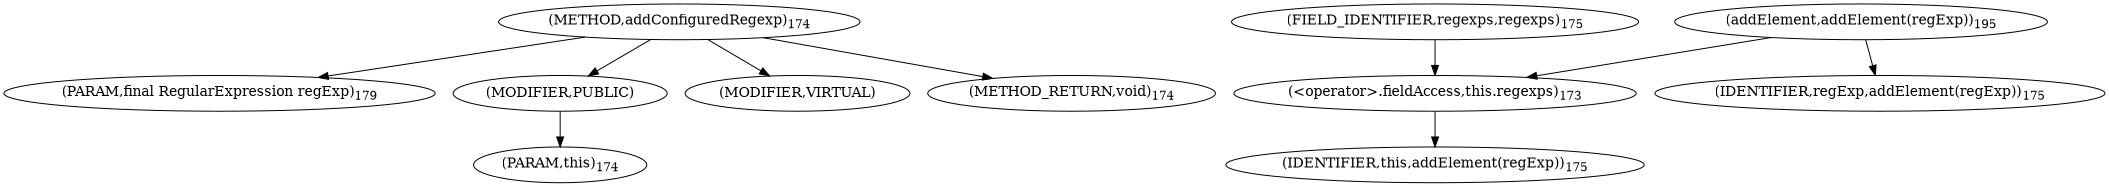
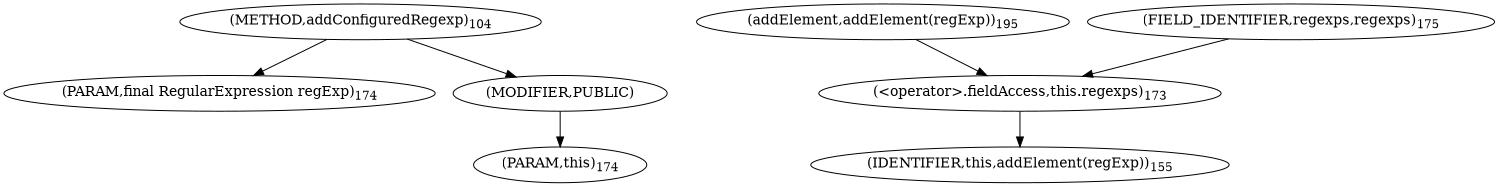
node "(METHOD,addConfiguredRegexp)": text "174" -> "104"
node "(PARAM,final RegularExpression regExp)": text "179" -> "174"
node "(MODIFIER,VIRTUAL)": removed
node "(METHOD_RETURN,void)": removed
node "(IDENTIFIER,regExp,addElement(regExp))": removed
node "(IDENTIFIER,this,addElement(regExp))": text "175" -> "155"
